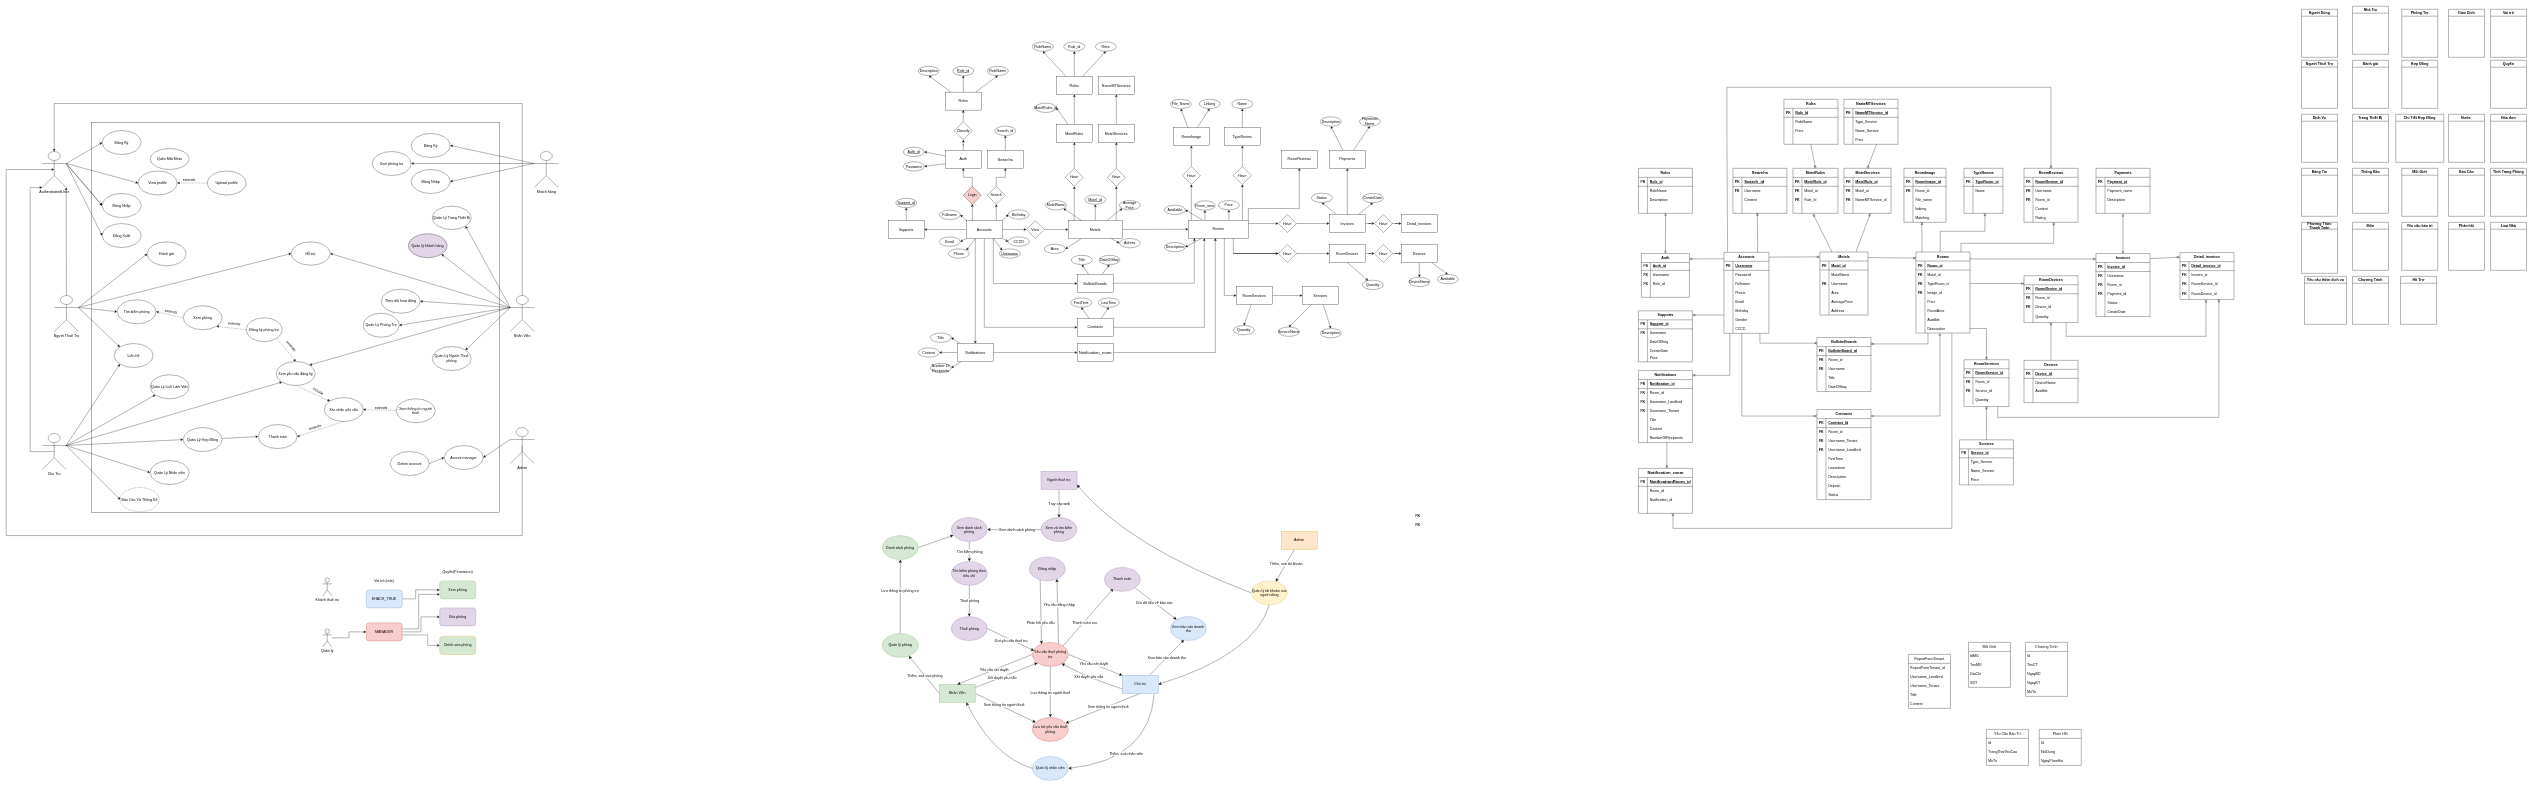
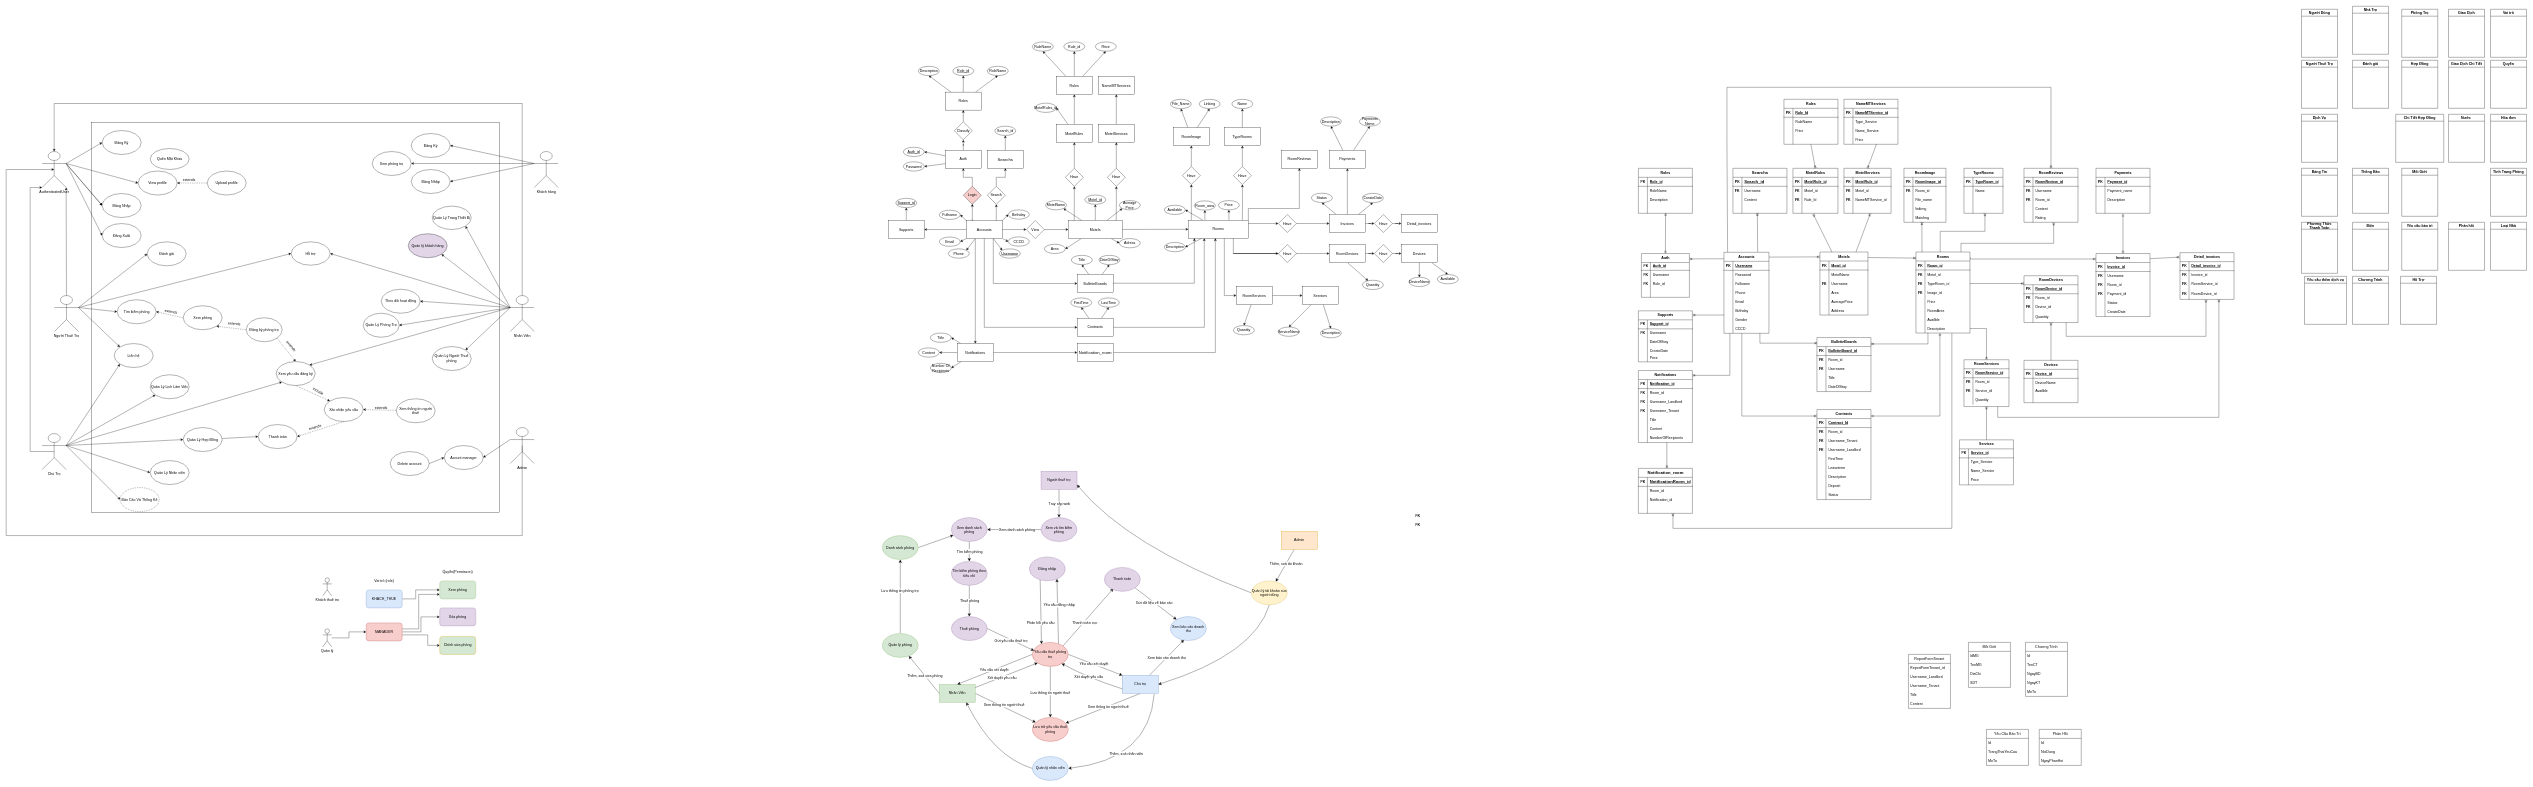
node "Giao Dịch Chi Tiết": added
node "Trang Thiết Bị": removed
node "Báo Cáo": removed
